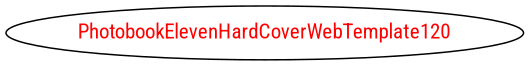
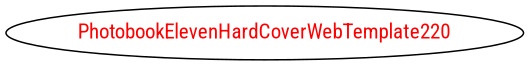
node "PhotobookElevenHardCoverWebTemplate120": label "PhotobookElevenHardCoverWebTemplate120" -> "PhotobookElevenHardCoverWebTemplate220"
